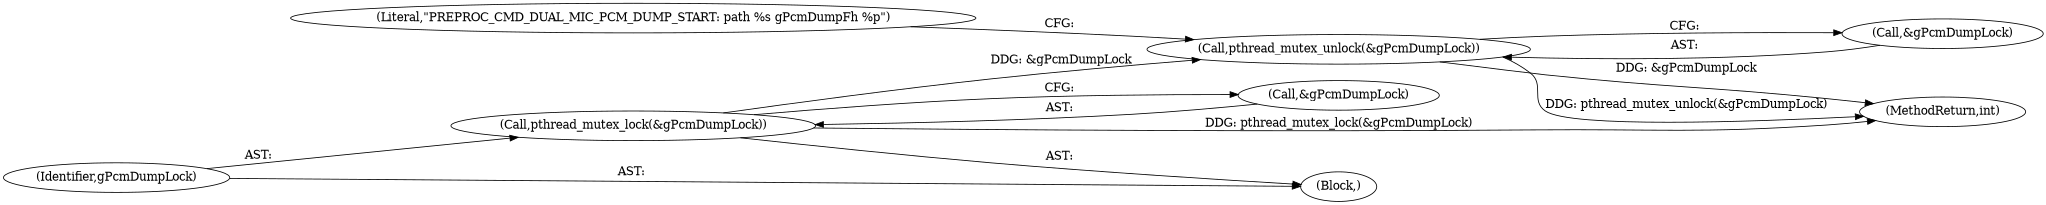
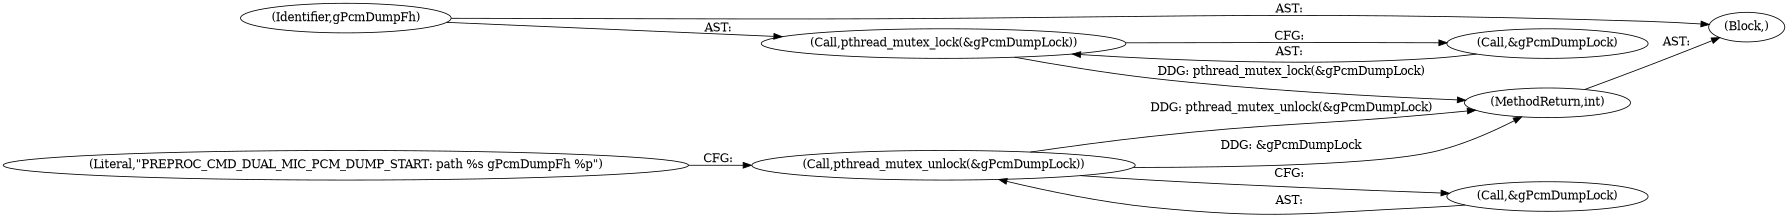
edge "(Call,pthread_mutex_lock(&gPcmDumpLock))" -> "(Call,pthread_mutex_unlock(&gPcmDumpLock))": removed, label "DDG: &gPcmDumpLock"
edge "(Call,pthread_mutex_lock(&gPcmDumpLock))" -> "(Block,)": now "(MethodReturn,int)" -> "(Block,)"
node "(Identifier,gPcmDumpLock)": label "(Identifier,gPcmDumpLock)" -> "(Identifier,gPcmDumpFh)"
